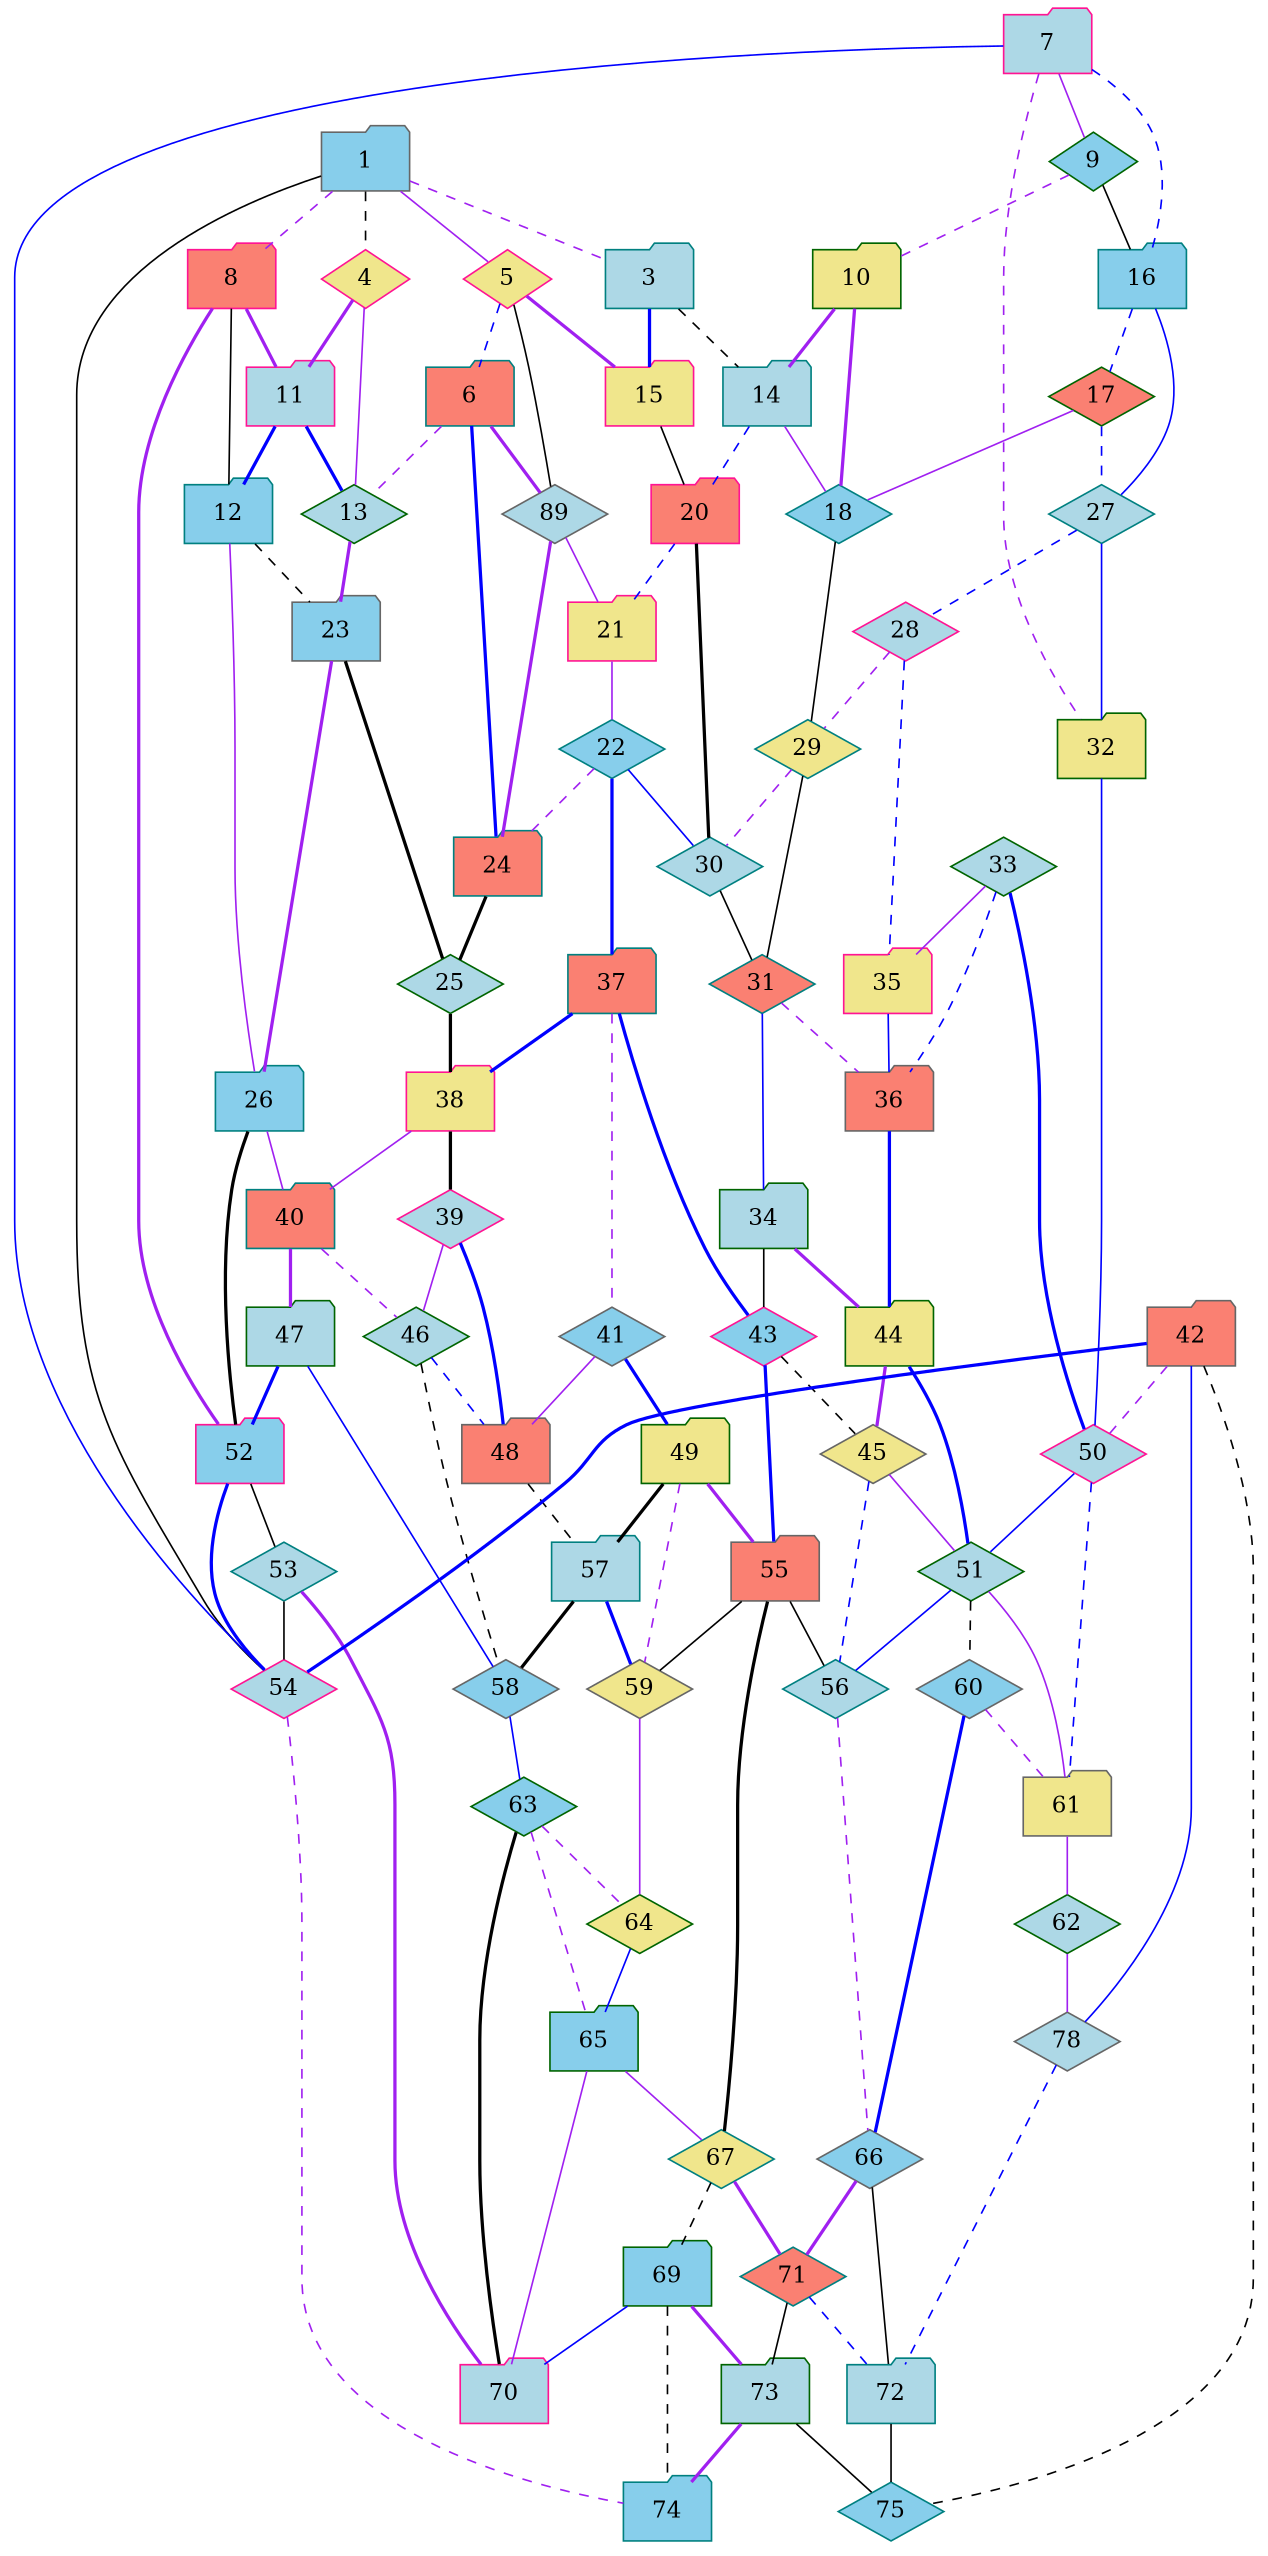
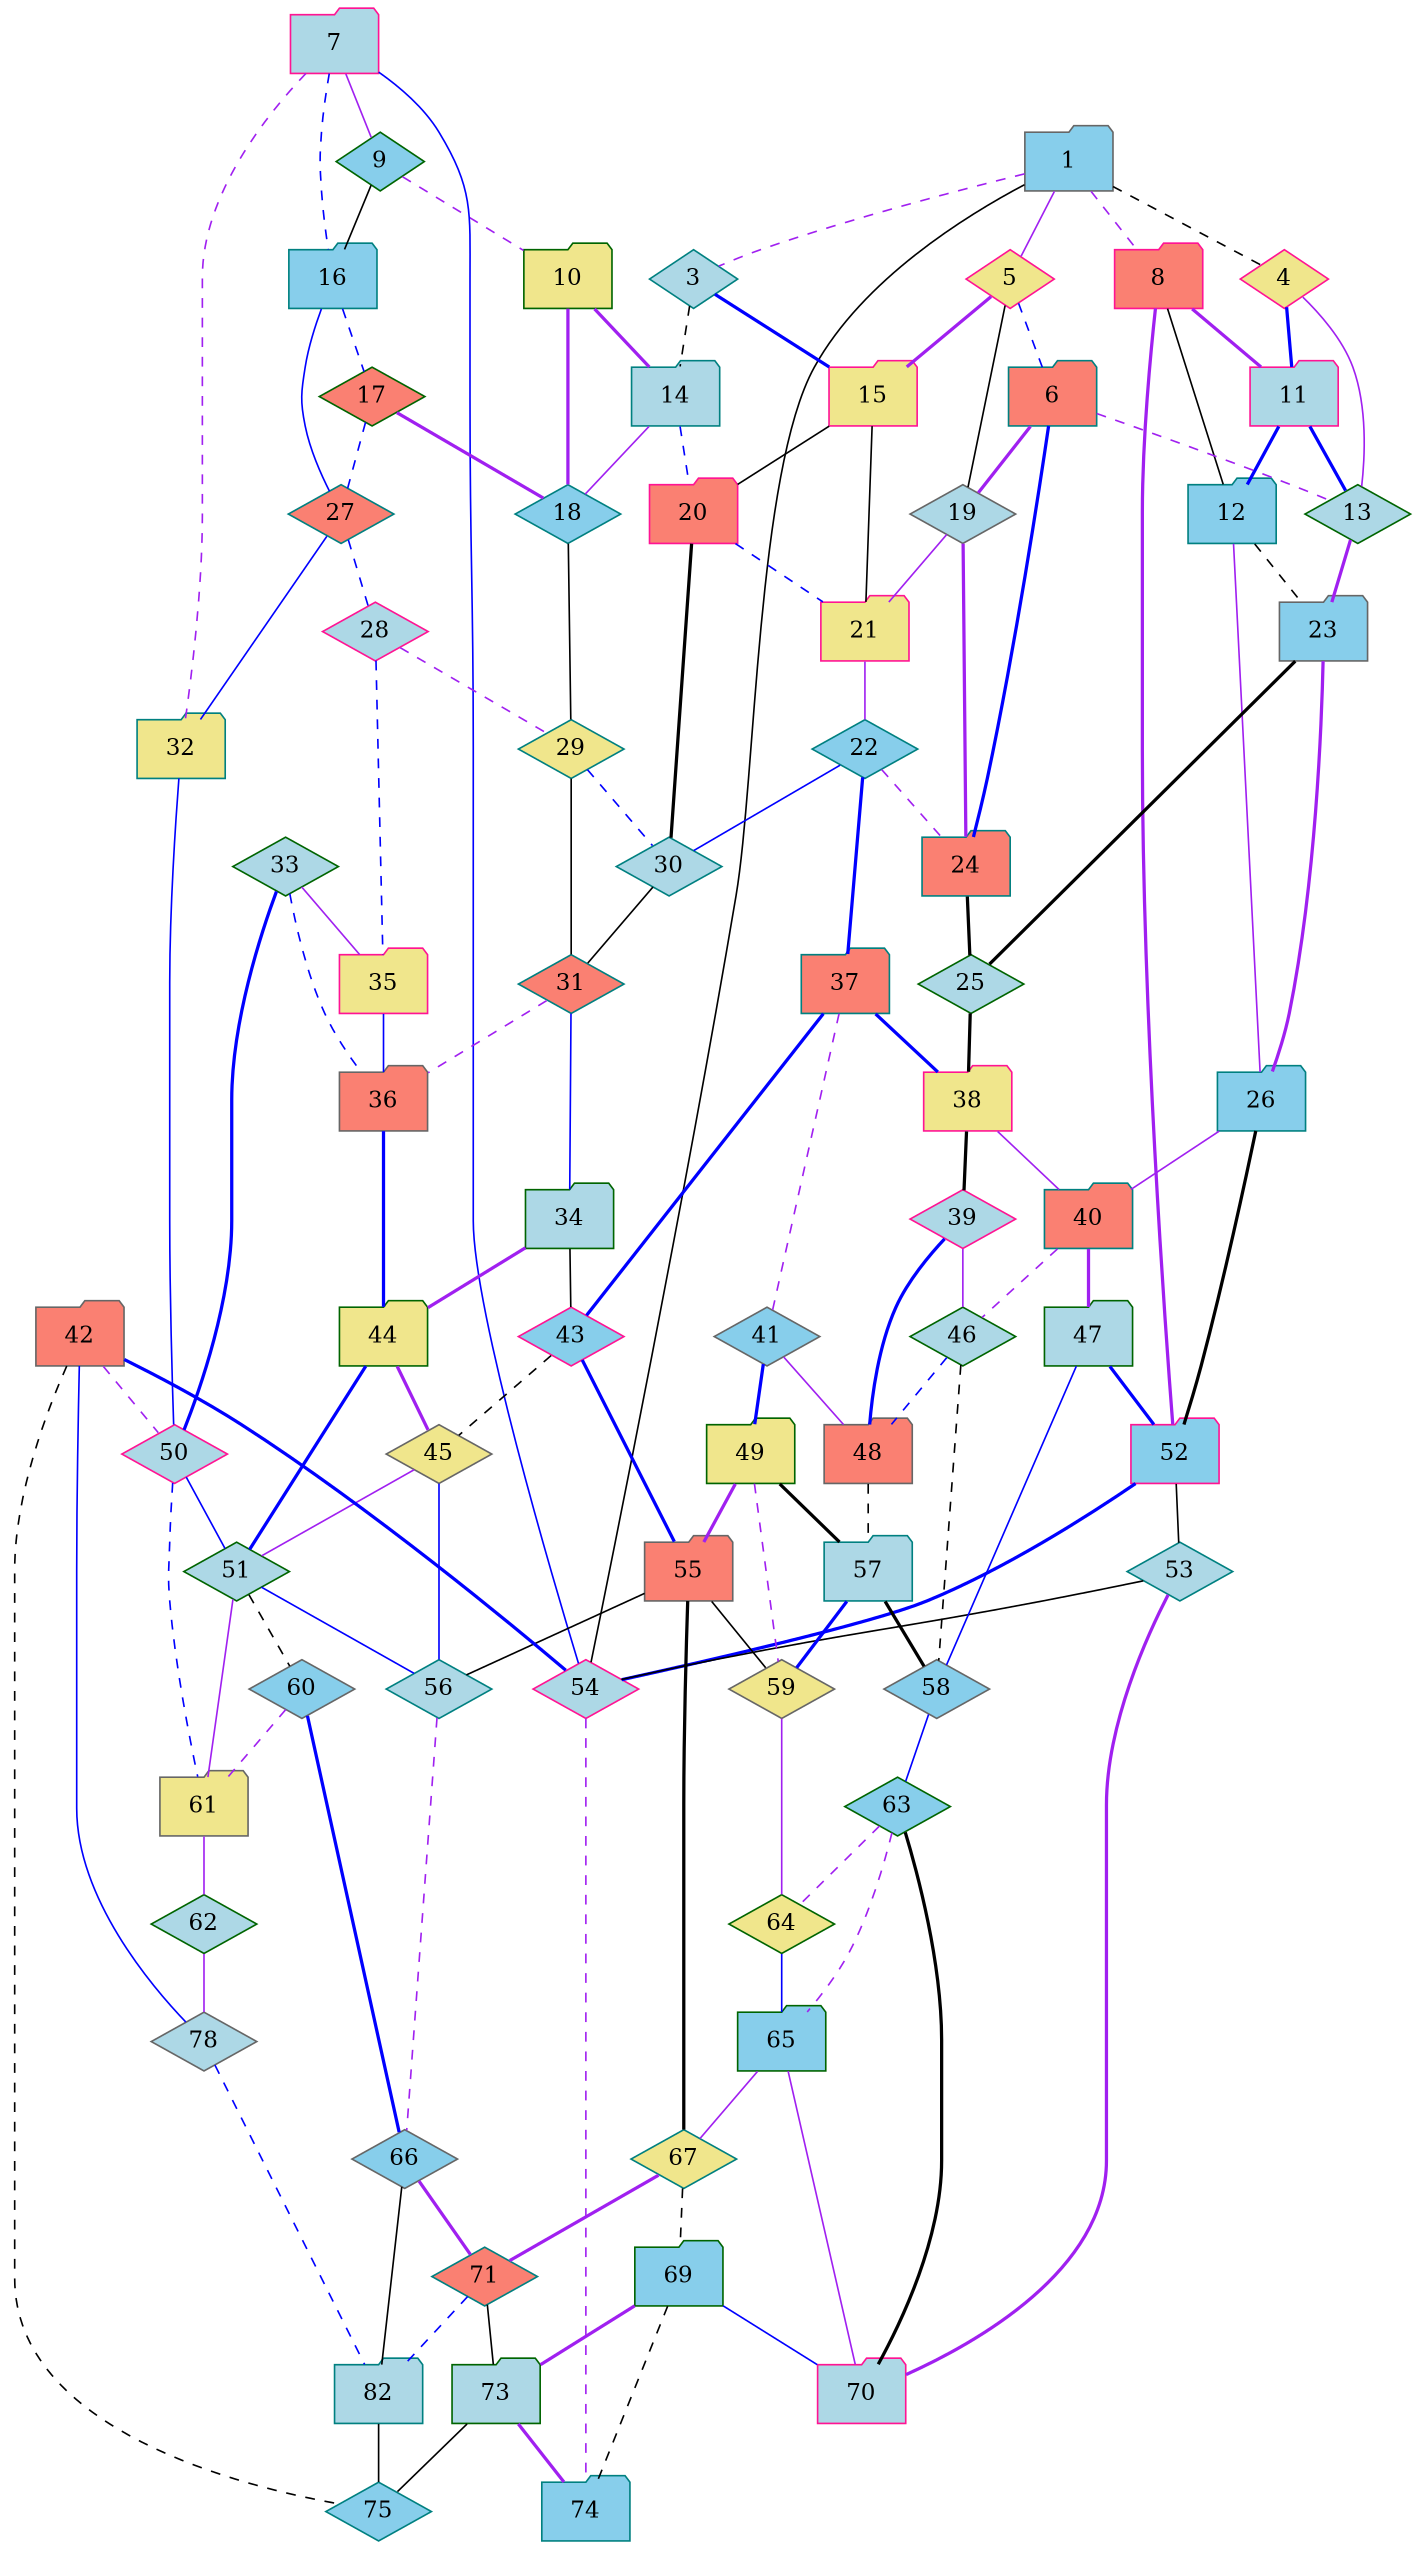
node "3": shape folder -> diamond
edge "4" -- "11": color purple -> blue
edge "17" -- "18": style solid -> bold
node "89": label "89" -> "19"
edge "15" -- "21": added
node "27": fillcolor lightblue -> salmon
node "32": color darkgreen -> teal
edge "29" -- "30": color purple -> blue
edge "45" -- "56": style dashed -> solid
node "72": label "72" -> "82"
